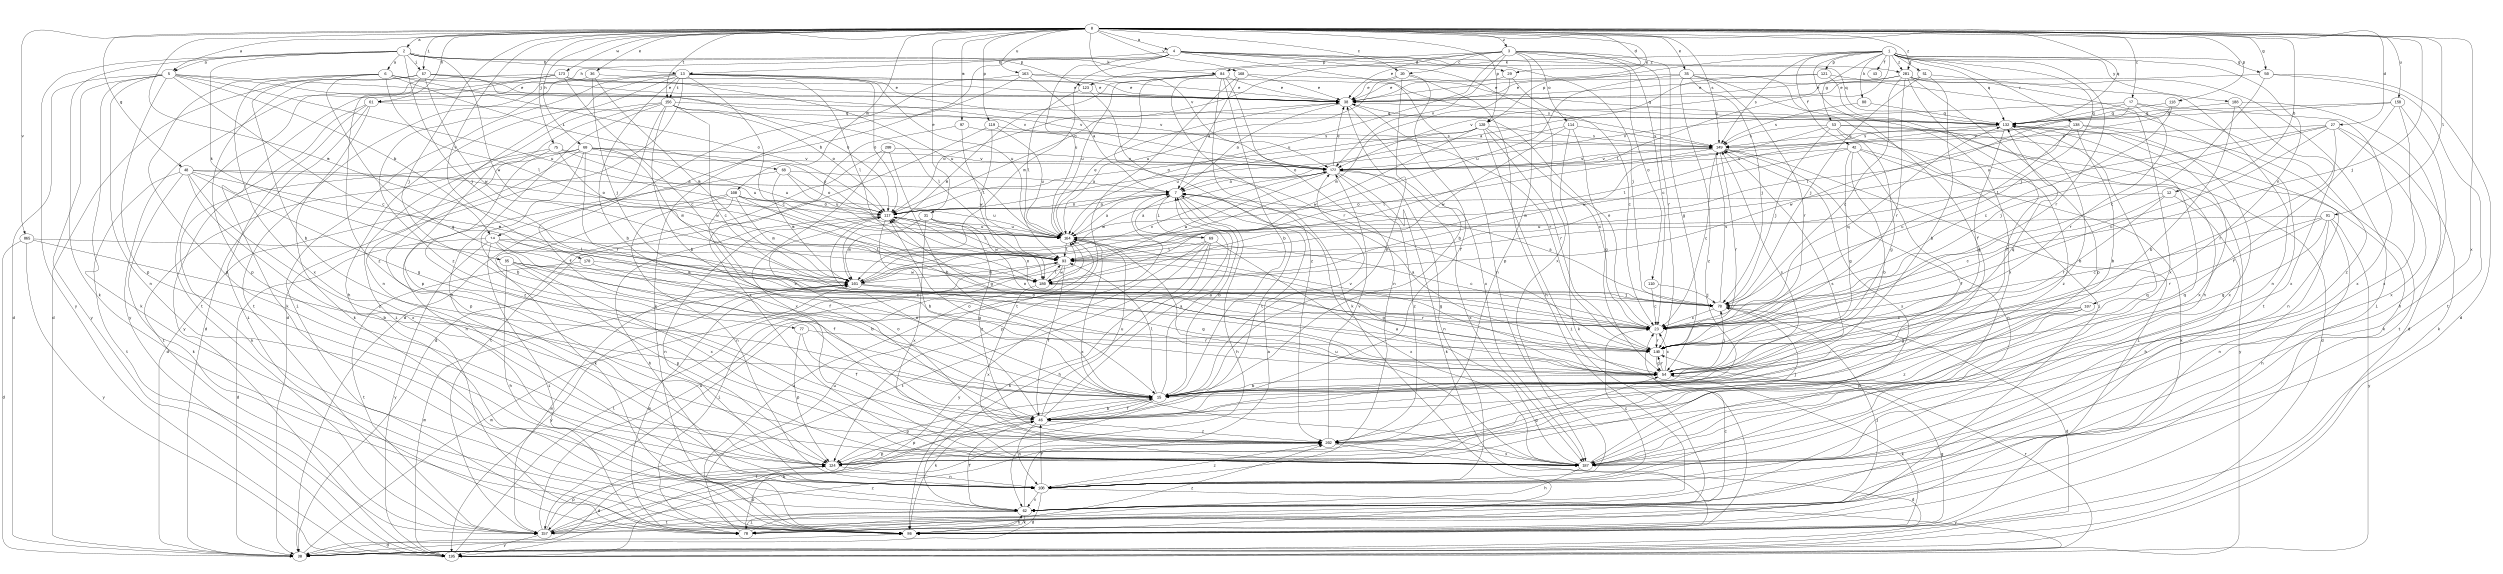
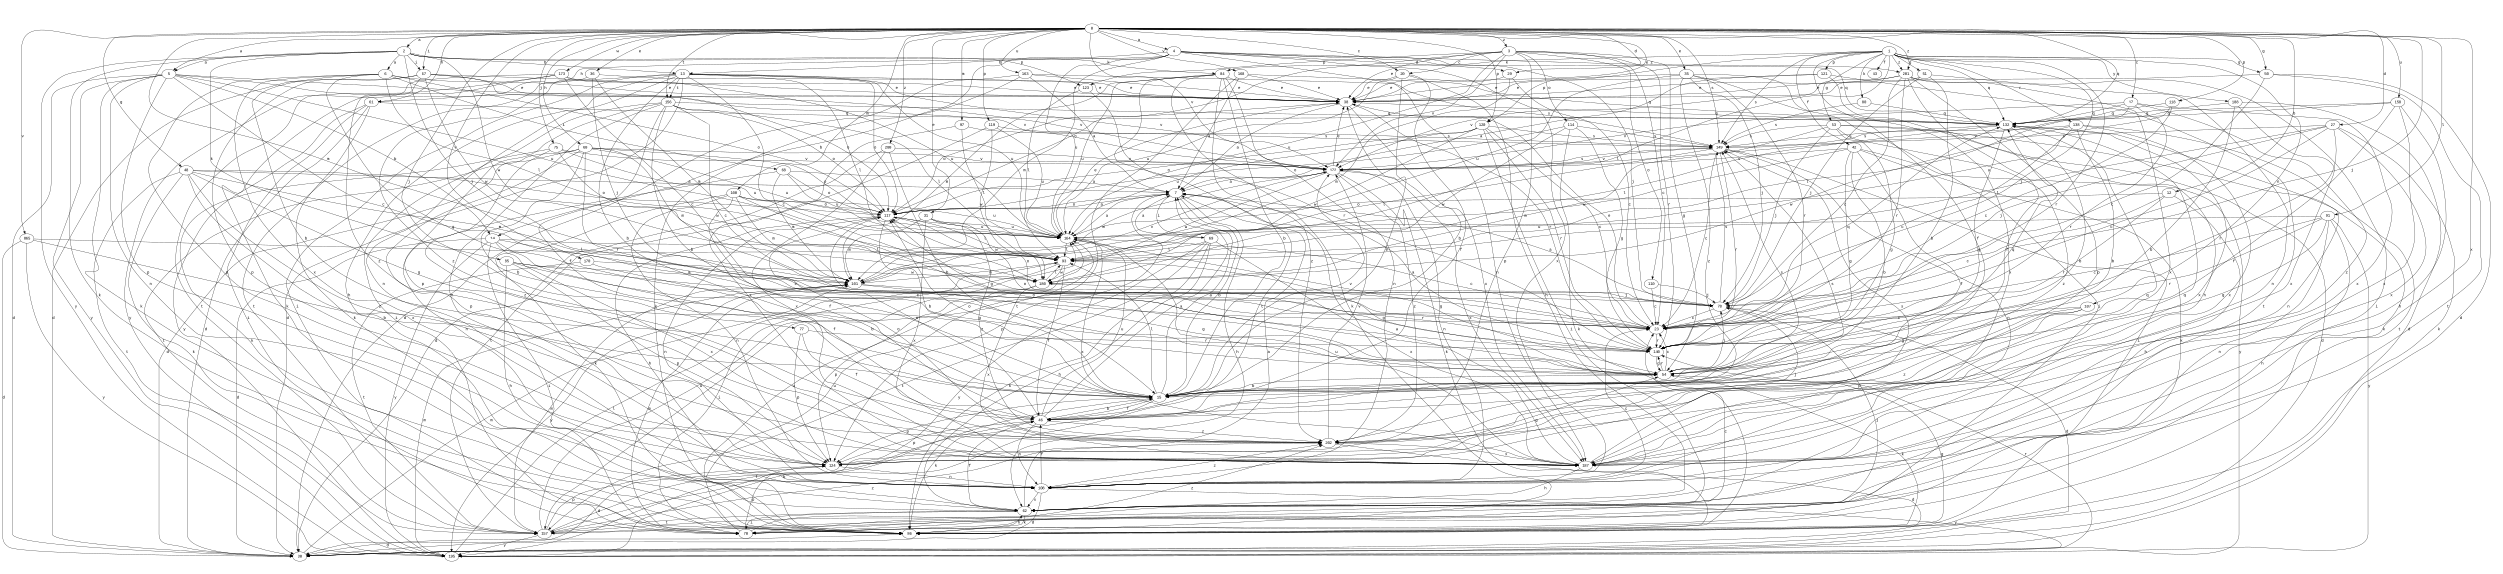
edge "0" -> "200": added, label "z"
edge "114" -> "54": now "114" -> "140"
edge "202" -> "124": now "180" -> "124"
